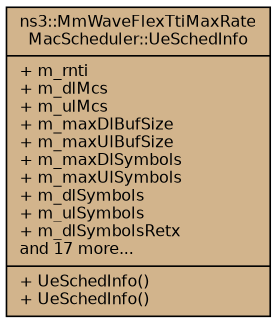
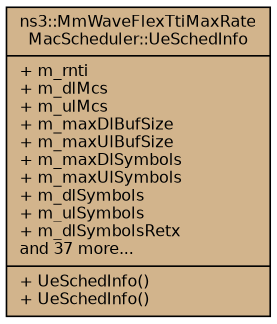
node "ns3::MmWaveFlexTtiMaxRate": text "and 17 more..." -> "and 37 more..."
